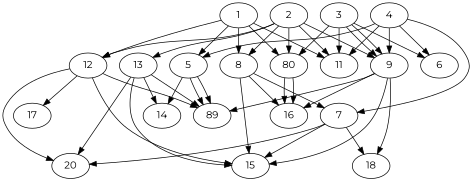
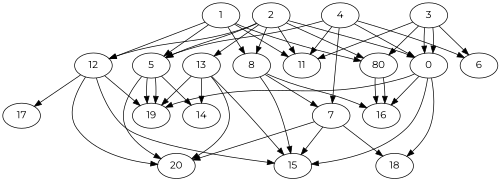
edge "2" -> "5": added
node "9": label "9" -> "0"
node "89": label "89" -> "19"
edge "5" -> "20": added
